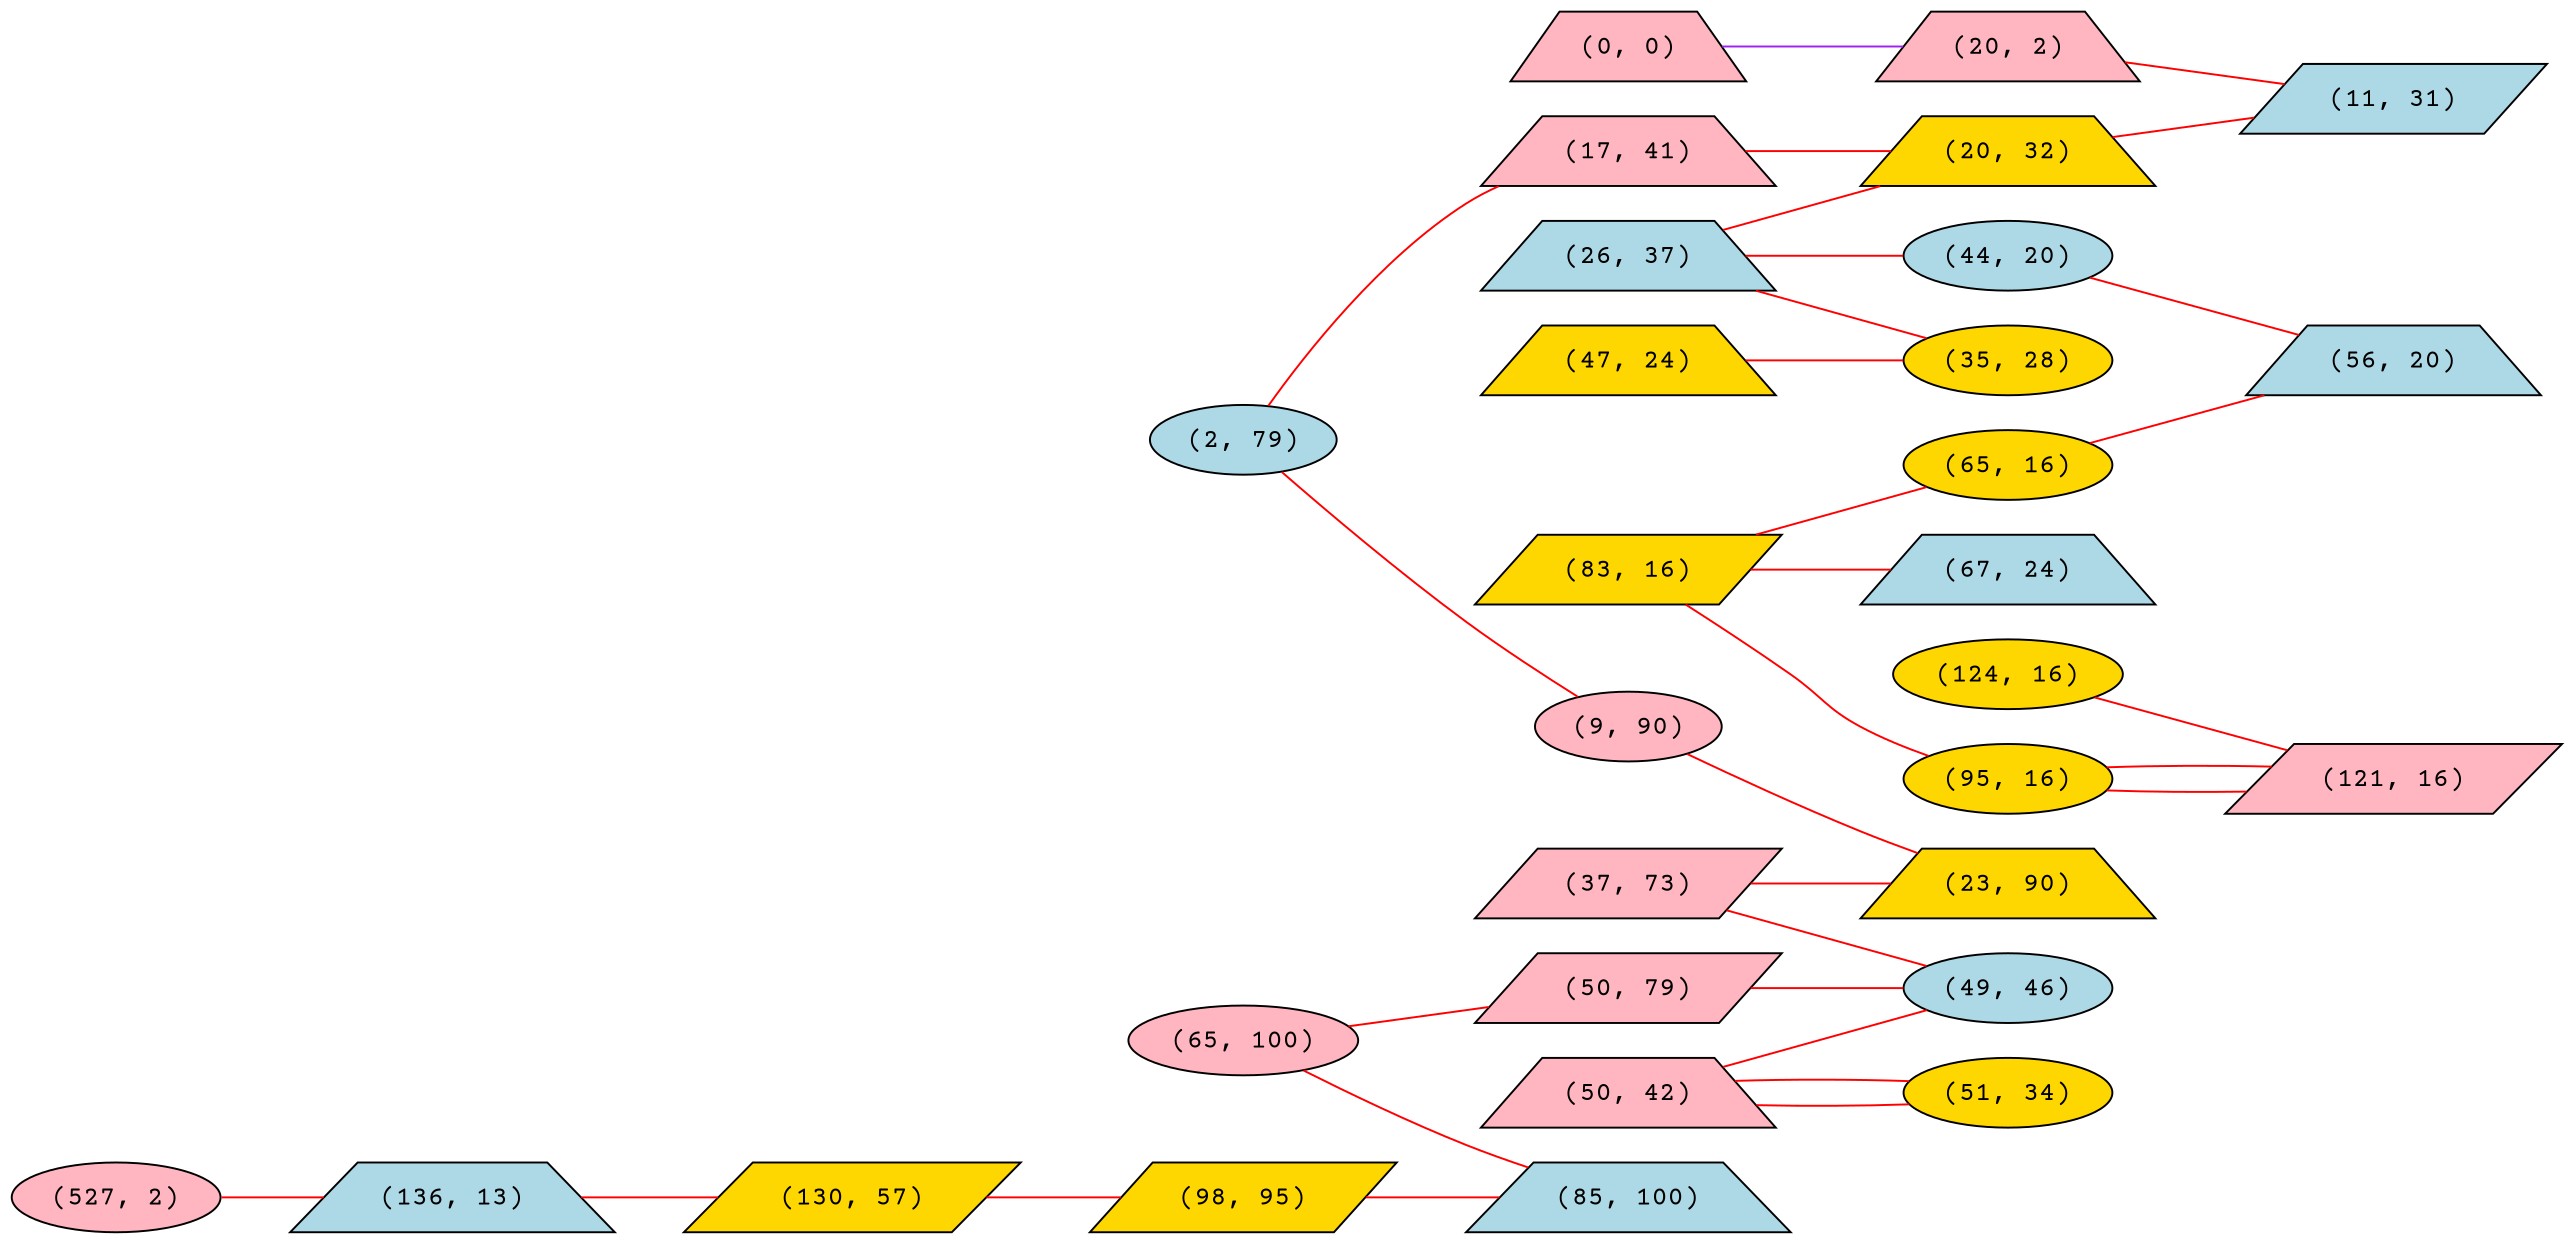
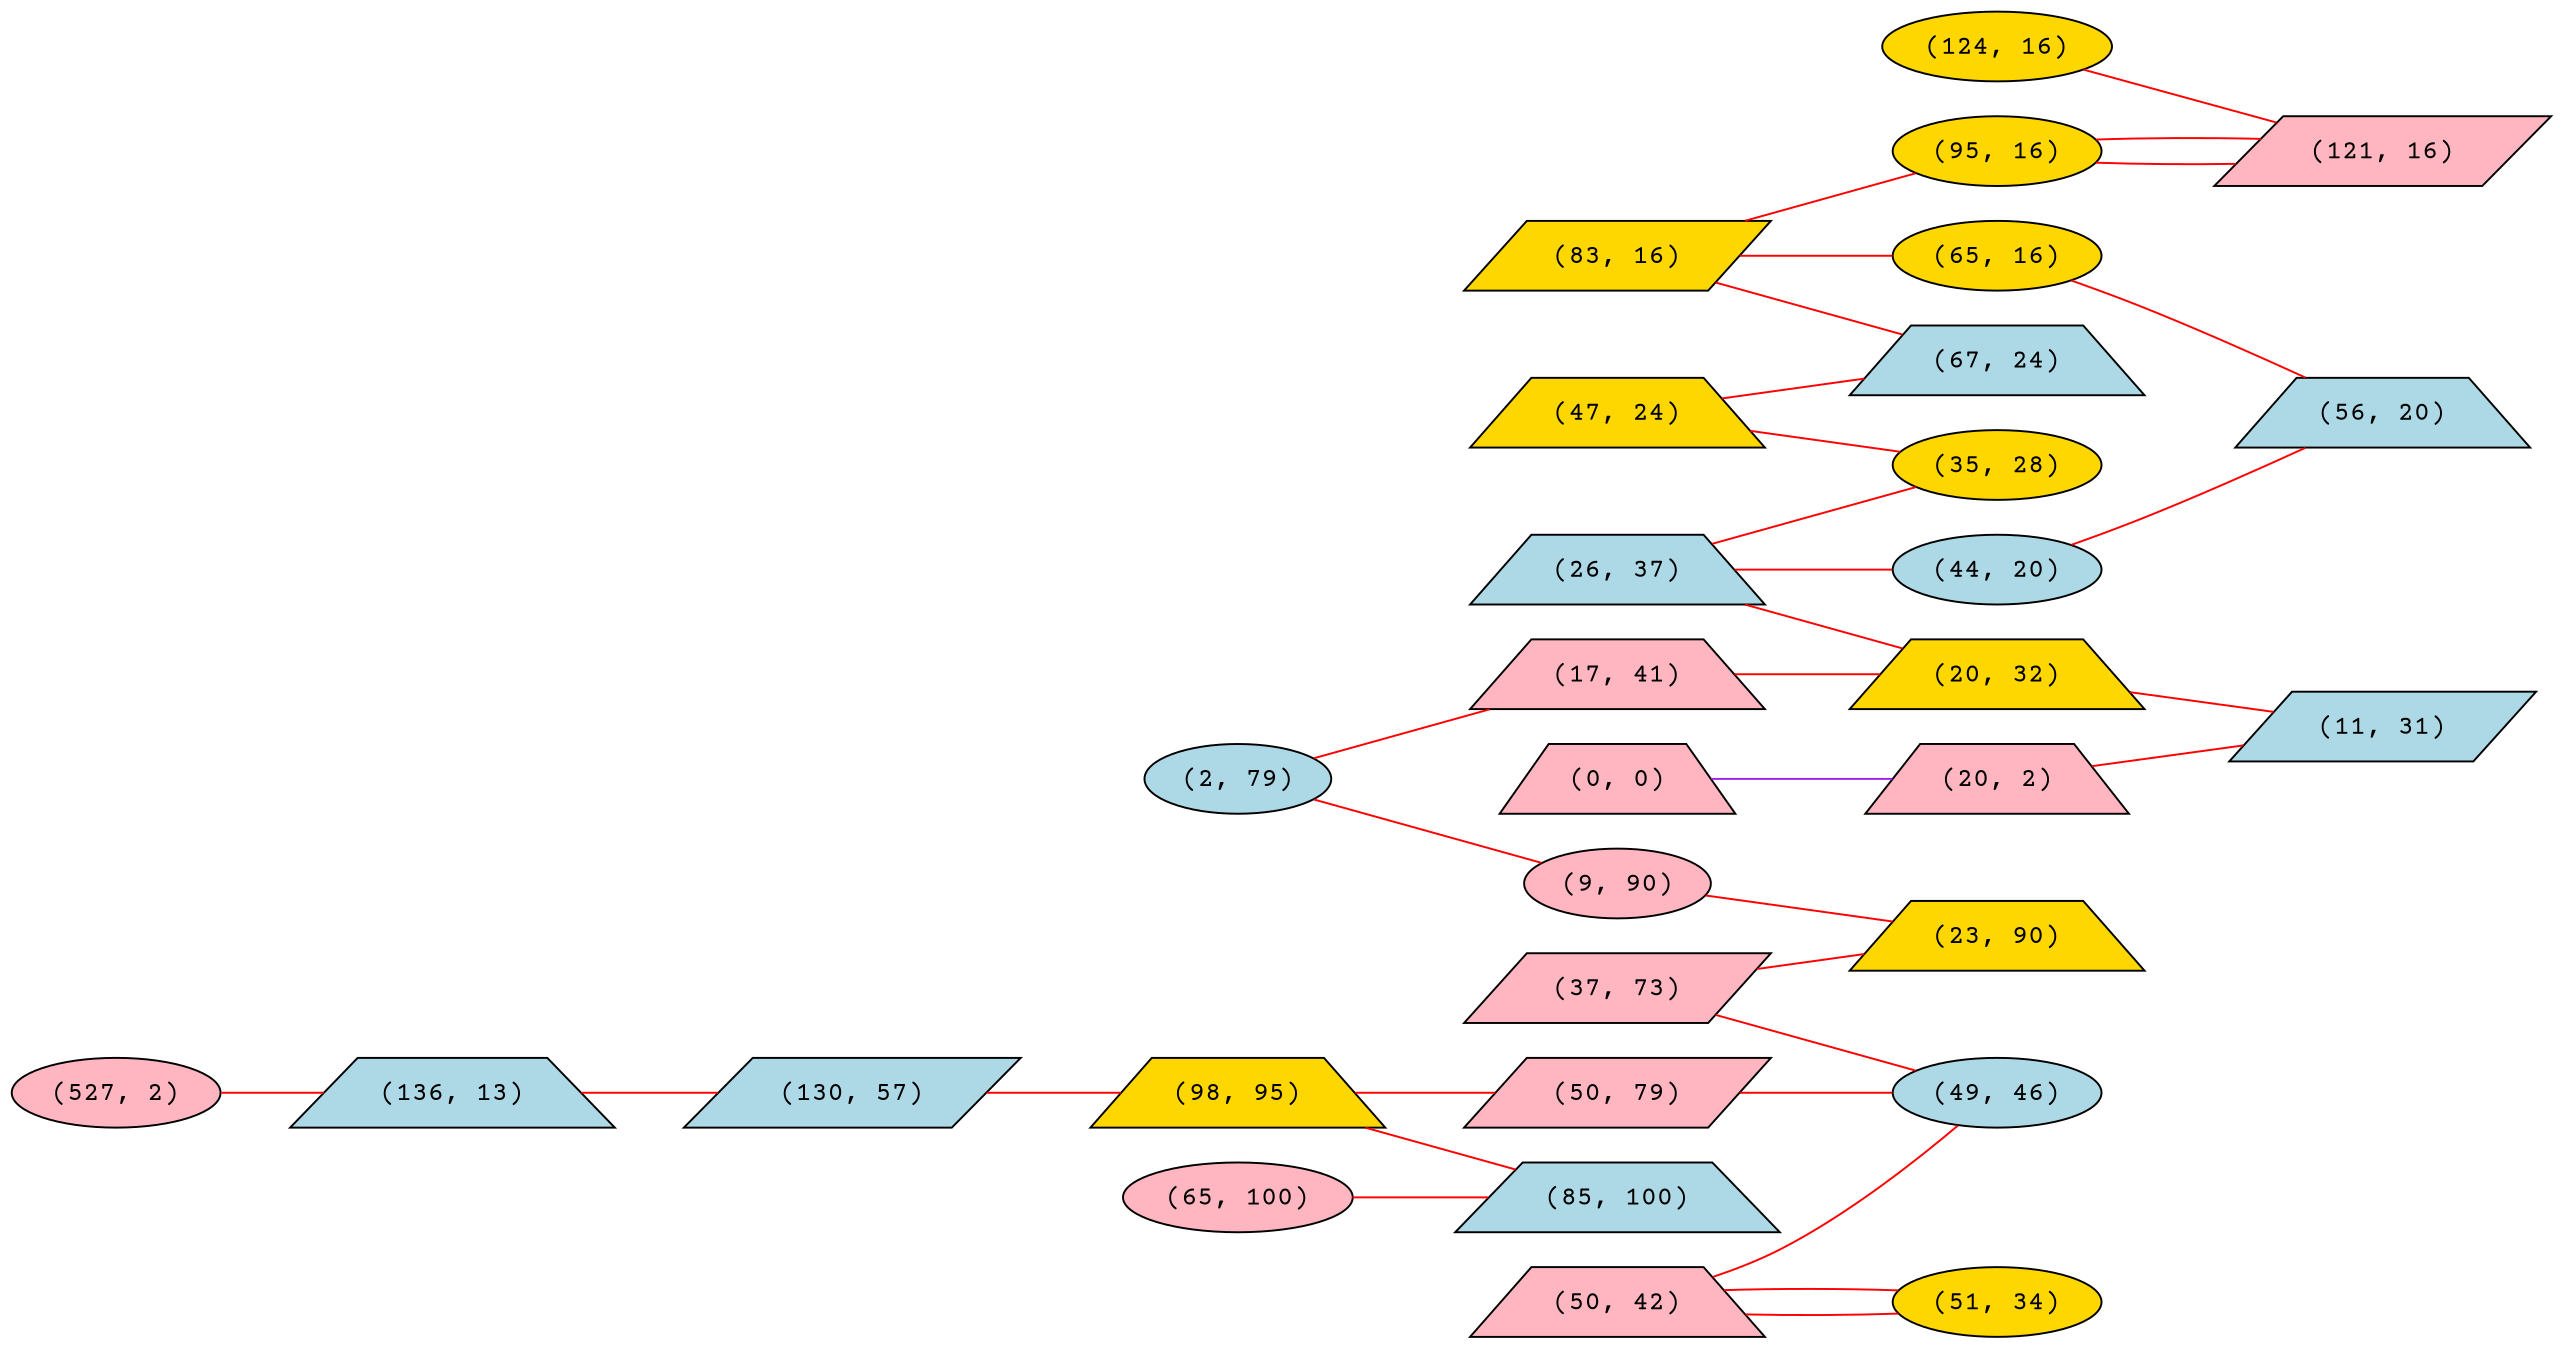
edge "(67, 24)" -- "(47, 24)": added
edge "(50, 79)" -- "(65, 100)": now "(50, 79)" -- "(98, 95)"
node "(130, 57)": fillcolor gold -> lightblue
node "(98, 95)": shape parallelogram -> trapezium
